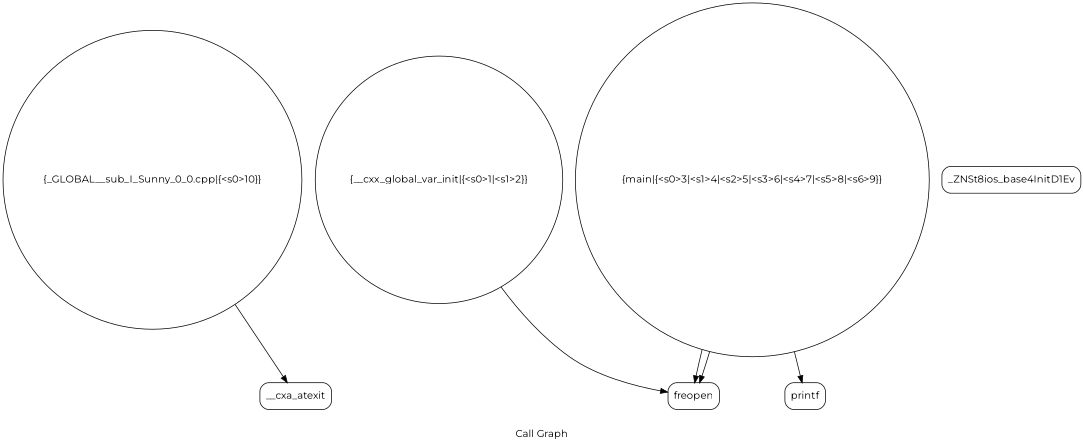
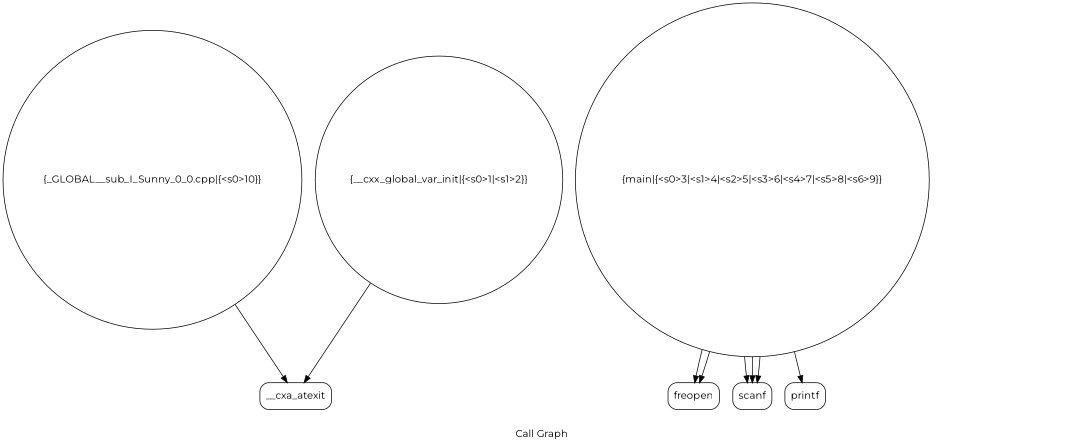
node "_ZNSt8ios_base4InitD1Ev": removed
edge "{__cxx_global_var_init|{<s0>1|<s1>2}}" -> "freopen": now "{__cxx_global_var_init|{<s0>1|<s1>2}}" -> "__cxa_atexit"
node "scanf": added
